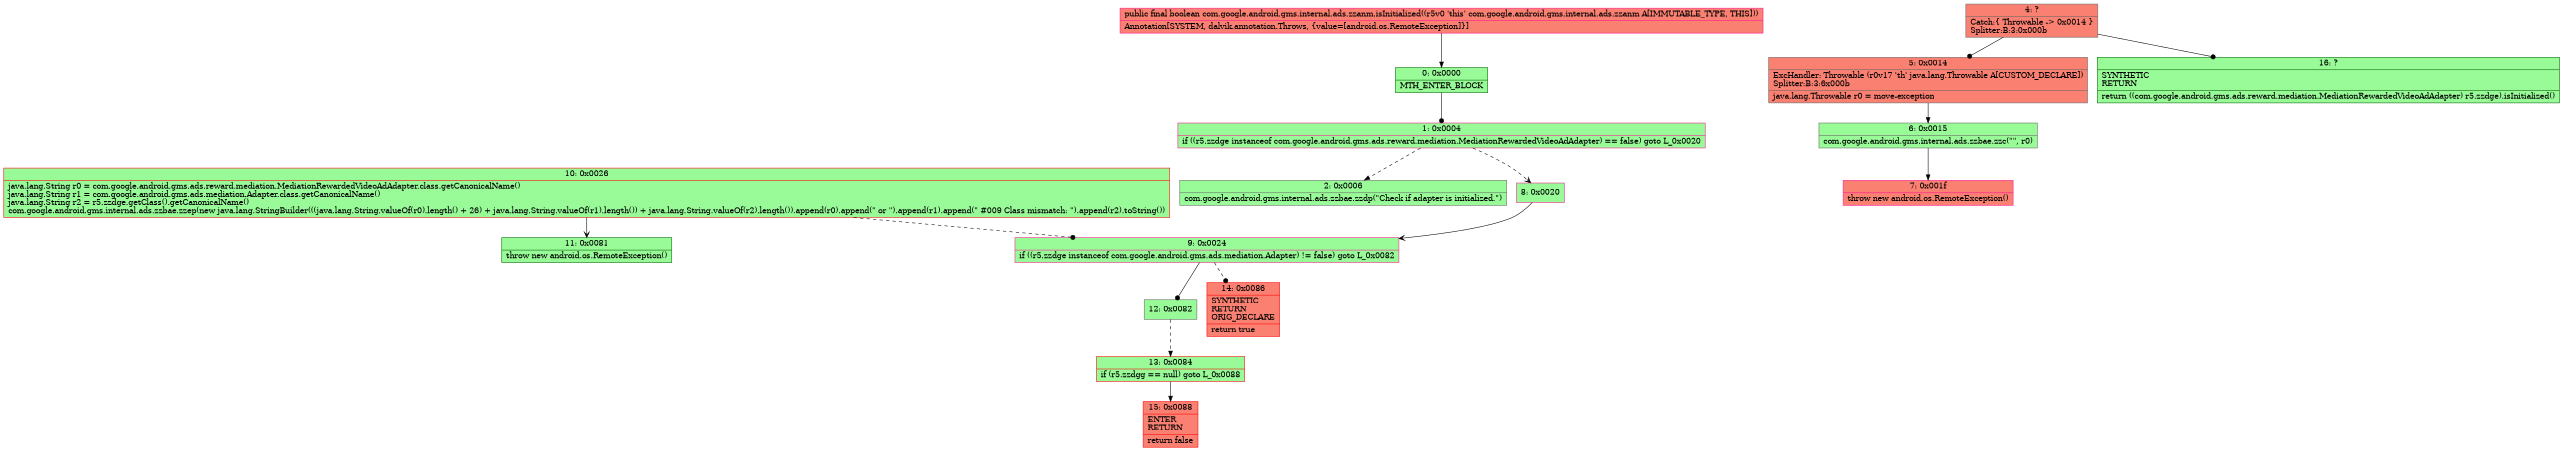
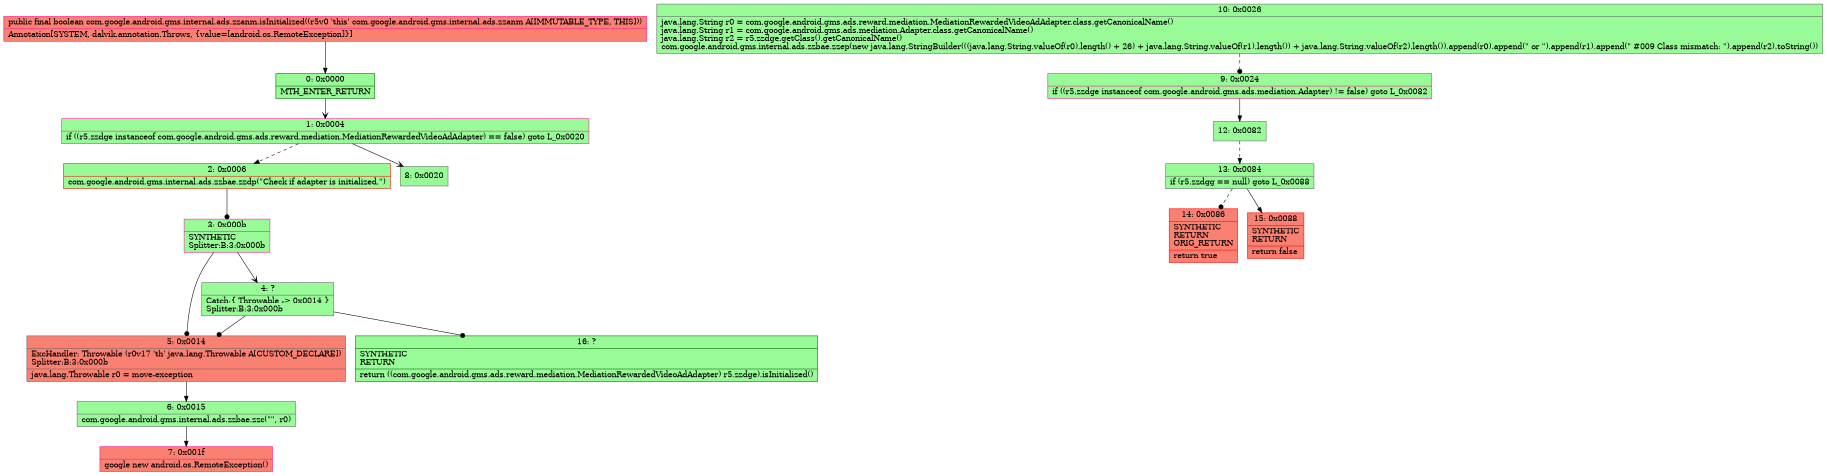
node "4: ?": fillcolor salmon -> palegreen
node "5: 0x0014": text "Splitter:B:3:6x000b" -> "Splitter:B:3:0x000b"
node "0: 0x0000": text "MTH_ENTER_BLOCK" -> "MTH_ENTER_RETURN"
edge "0: 0x0000" -> "1: 0x0004": arrowhead dot -> vee
edge "1: 0x0004" -> "8: 0x0020": style dashed -> solid
node "10: 0x0026": color red -> gray40
node "2: 0x0006": color gray40 -> red
node "8: 0x0020": color deeppink -> gray40
node "7: 0x001f": text "throw new android.os.RemoteException()" -> "google new android.os.RemoteException()"
edge "8: 0x0020" -> "9: 0x0024": removed
node "3: 0x000b": added
node "11: 0x0081": removed
edge "9: 0x0024" -> "14: 0x0086": now "13: 0x0084" -> "14: 0x0086"
edge "9: 0x0024" -> "12: 0x0082": arrowhead dot -> normal
node "14: 0x0086": text "ORIG_DECLARE" -> "ORIG_RETURN"
node "13: 0x0084": color red -> gray40
node "15: 0x0088": text "ENTER" -> "SYNTHETIC"
